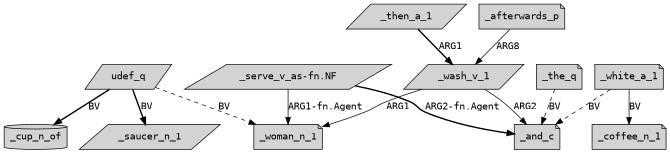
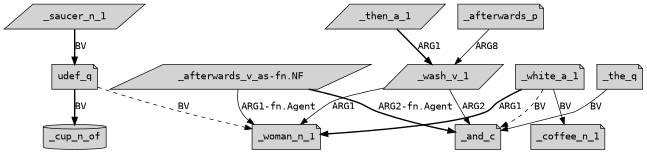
node "udef_q": shape parallelogram -> note
node "_serve_v_as-fn.NF": label "_serve_v_as-fn.NF" -> "_afterwards_v_as-fn.NF"
edge "udef_q" -> "_saucer_n_1": reversed
edge "_the_q" -> "_and_c": style dashed -> solid
edge "_white_a_1" -> "_woman_n_1": added, label "ARG1"
